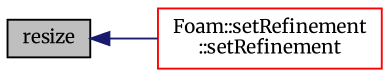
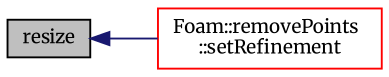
node "Foam::setRefinement ::setRefinement": label "Foam::setRefinement ::setRefinement" -> "Foam::removePoints ::setRefinement"
